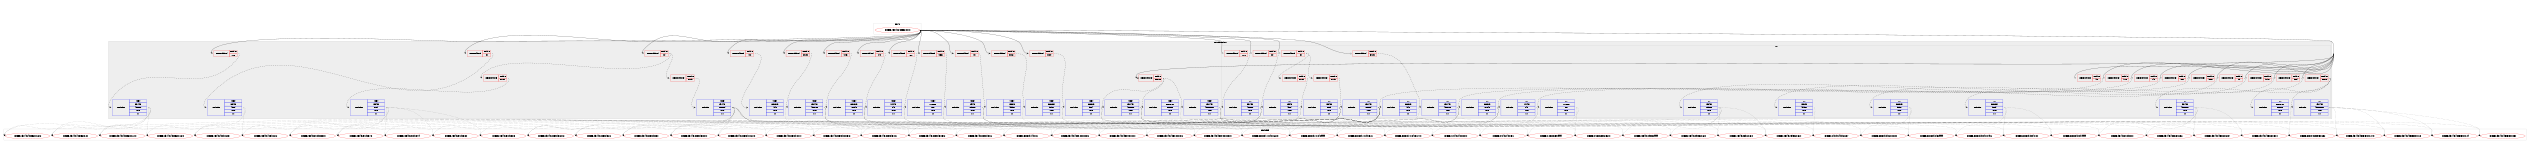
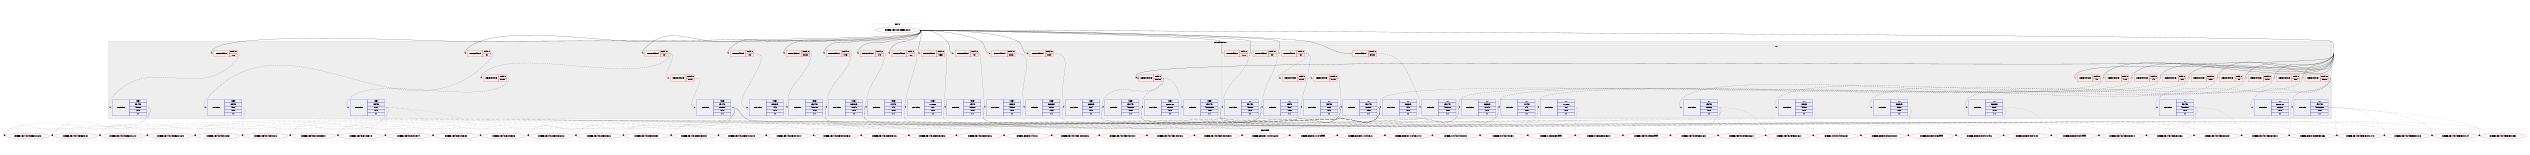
node "portage://net-libs/pack2-1.62.0": label "portage://net-libs/pack2-1.62.0" -> "portage://net-libs/nghttp2-1.62.0"
node "portage://dev-libs/gnutls-3.0.1": label "portage://dev-libs/gnutls-3.0.1" -> "portage://dev-libs/libassuan-3.0.1"
